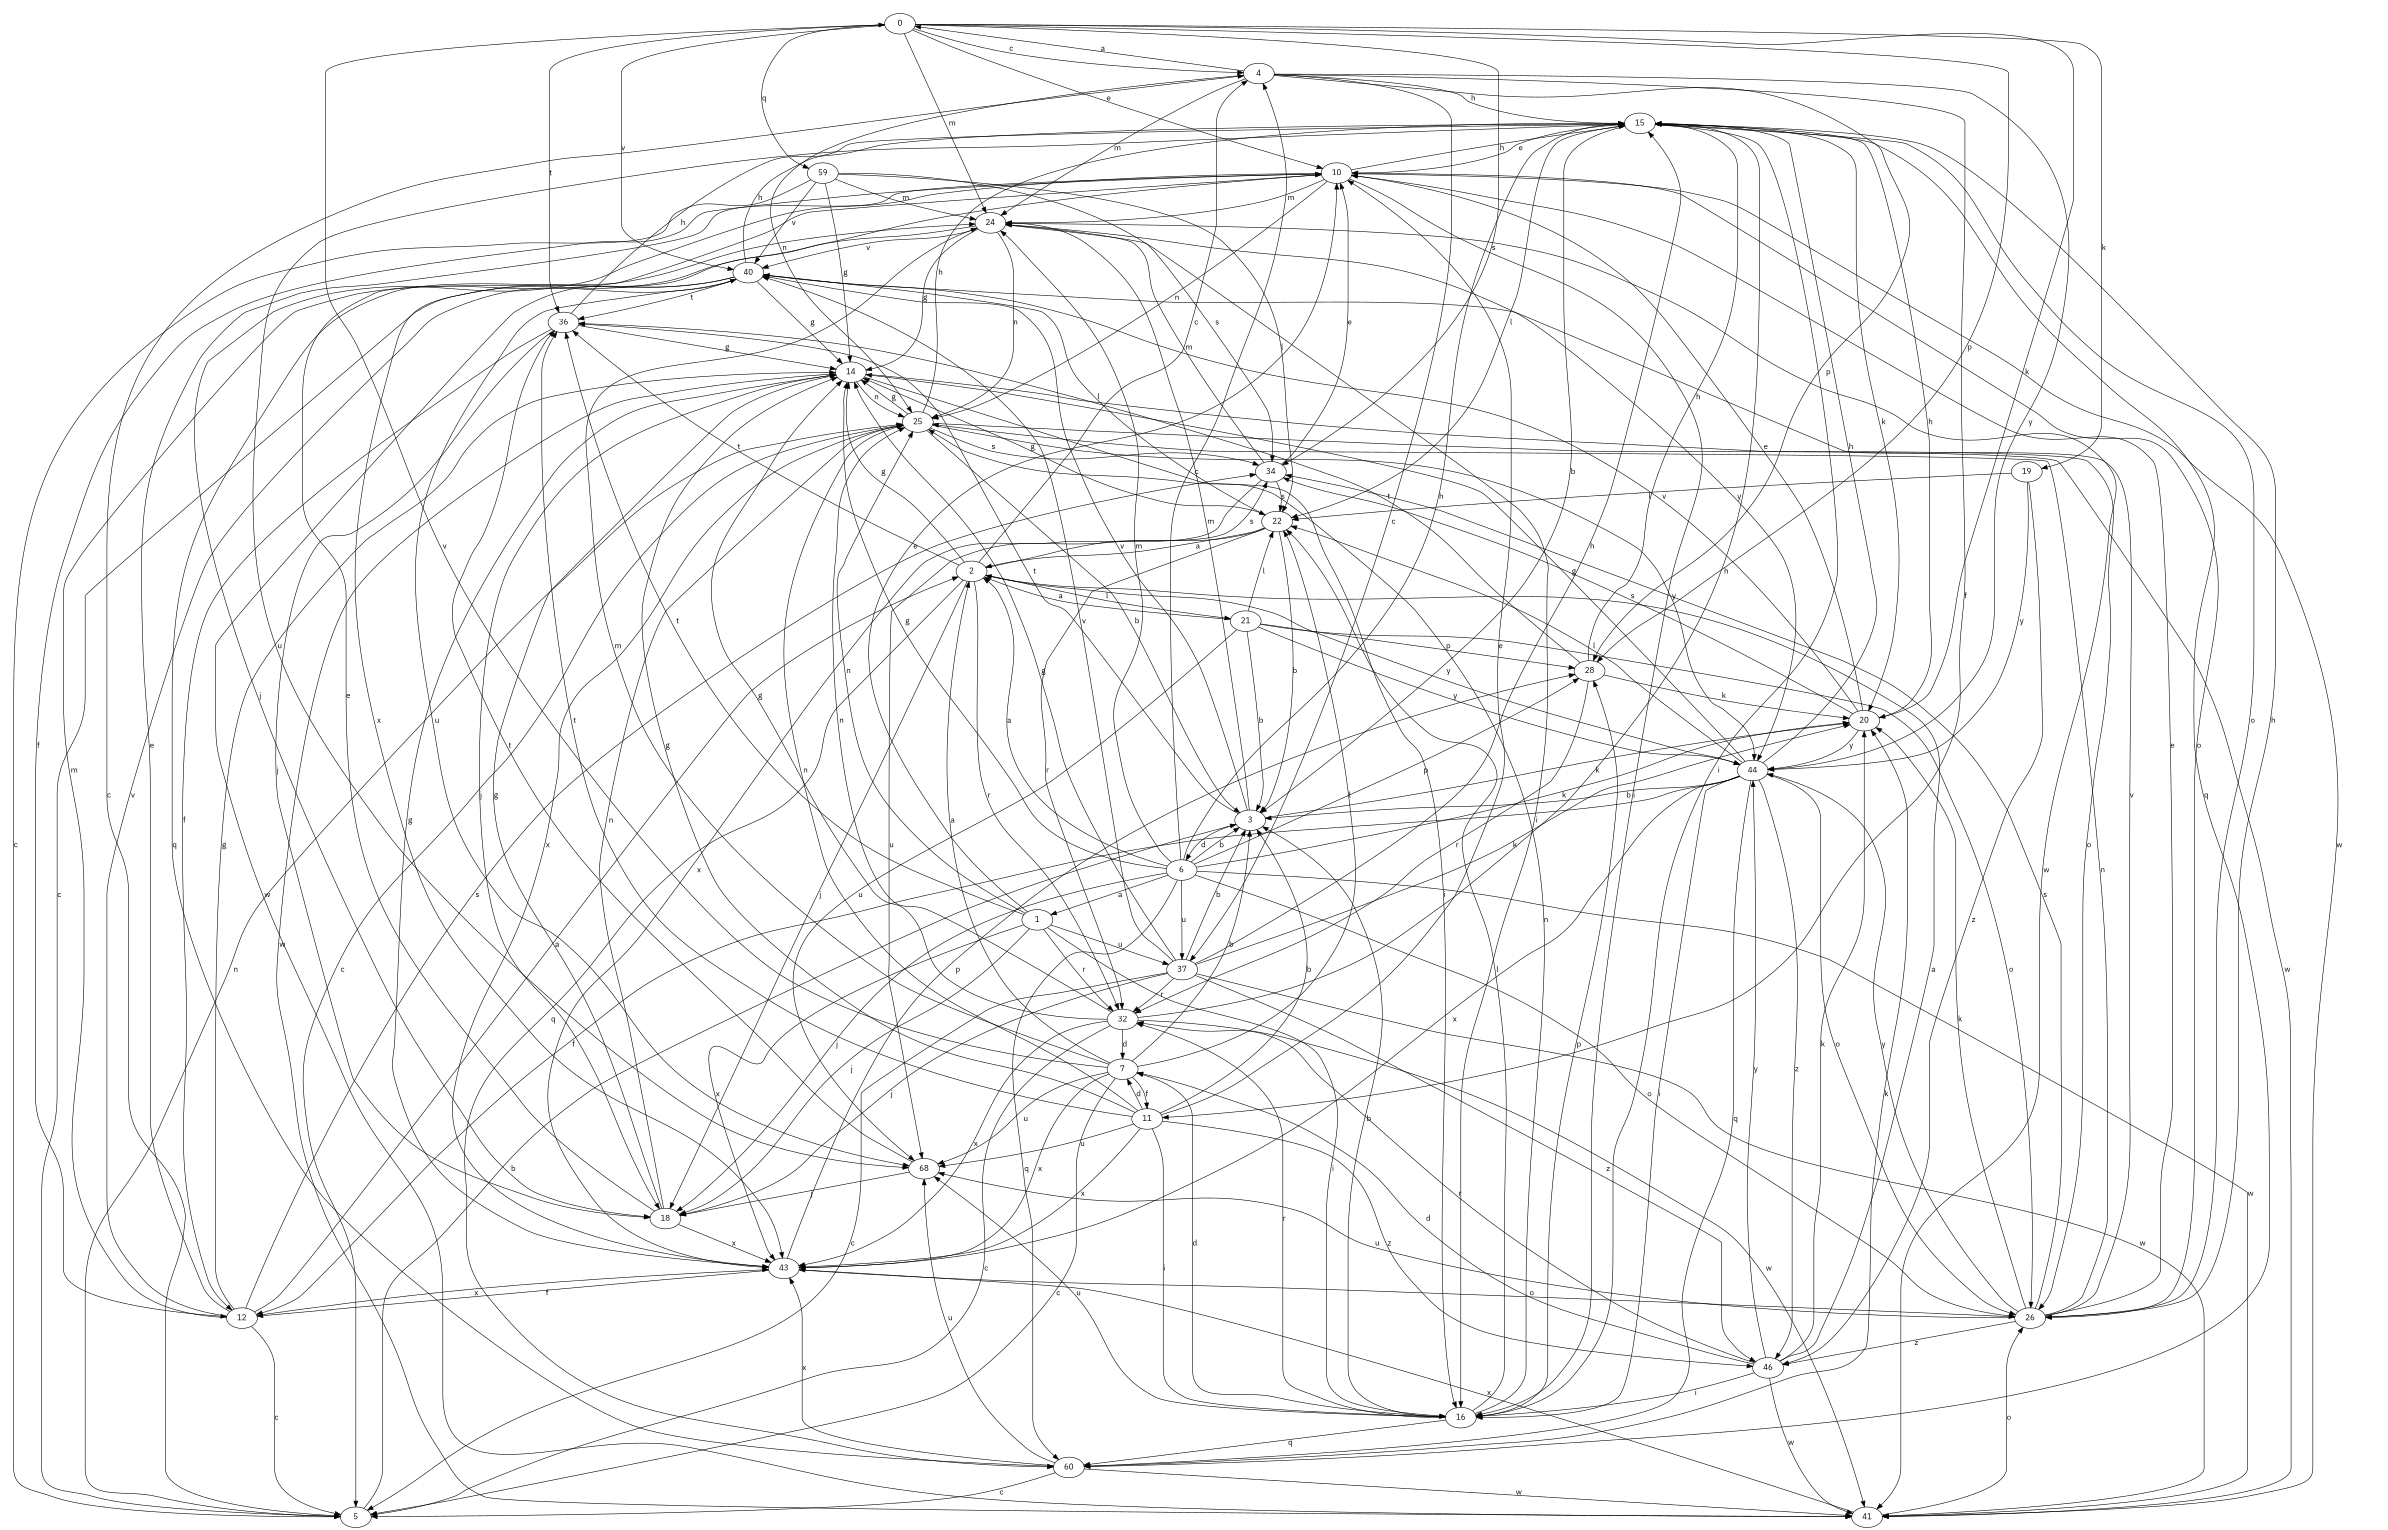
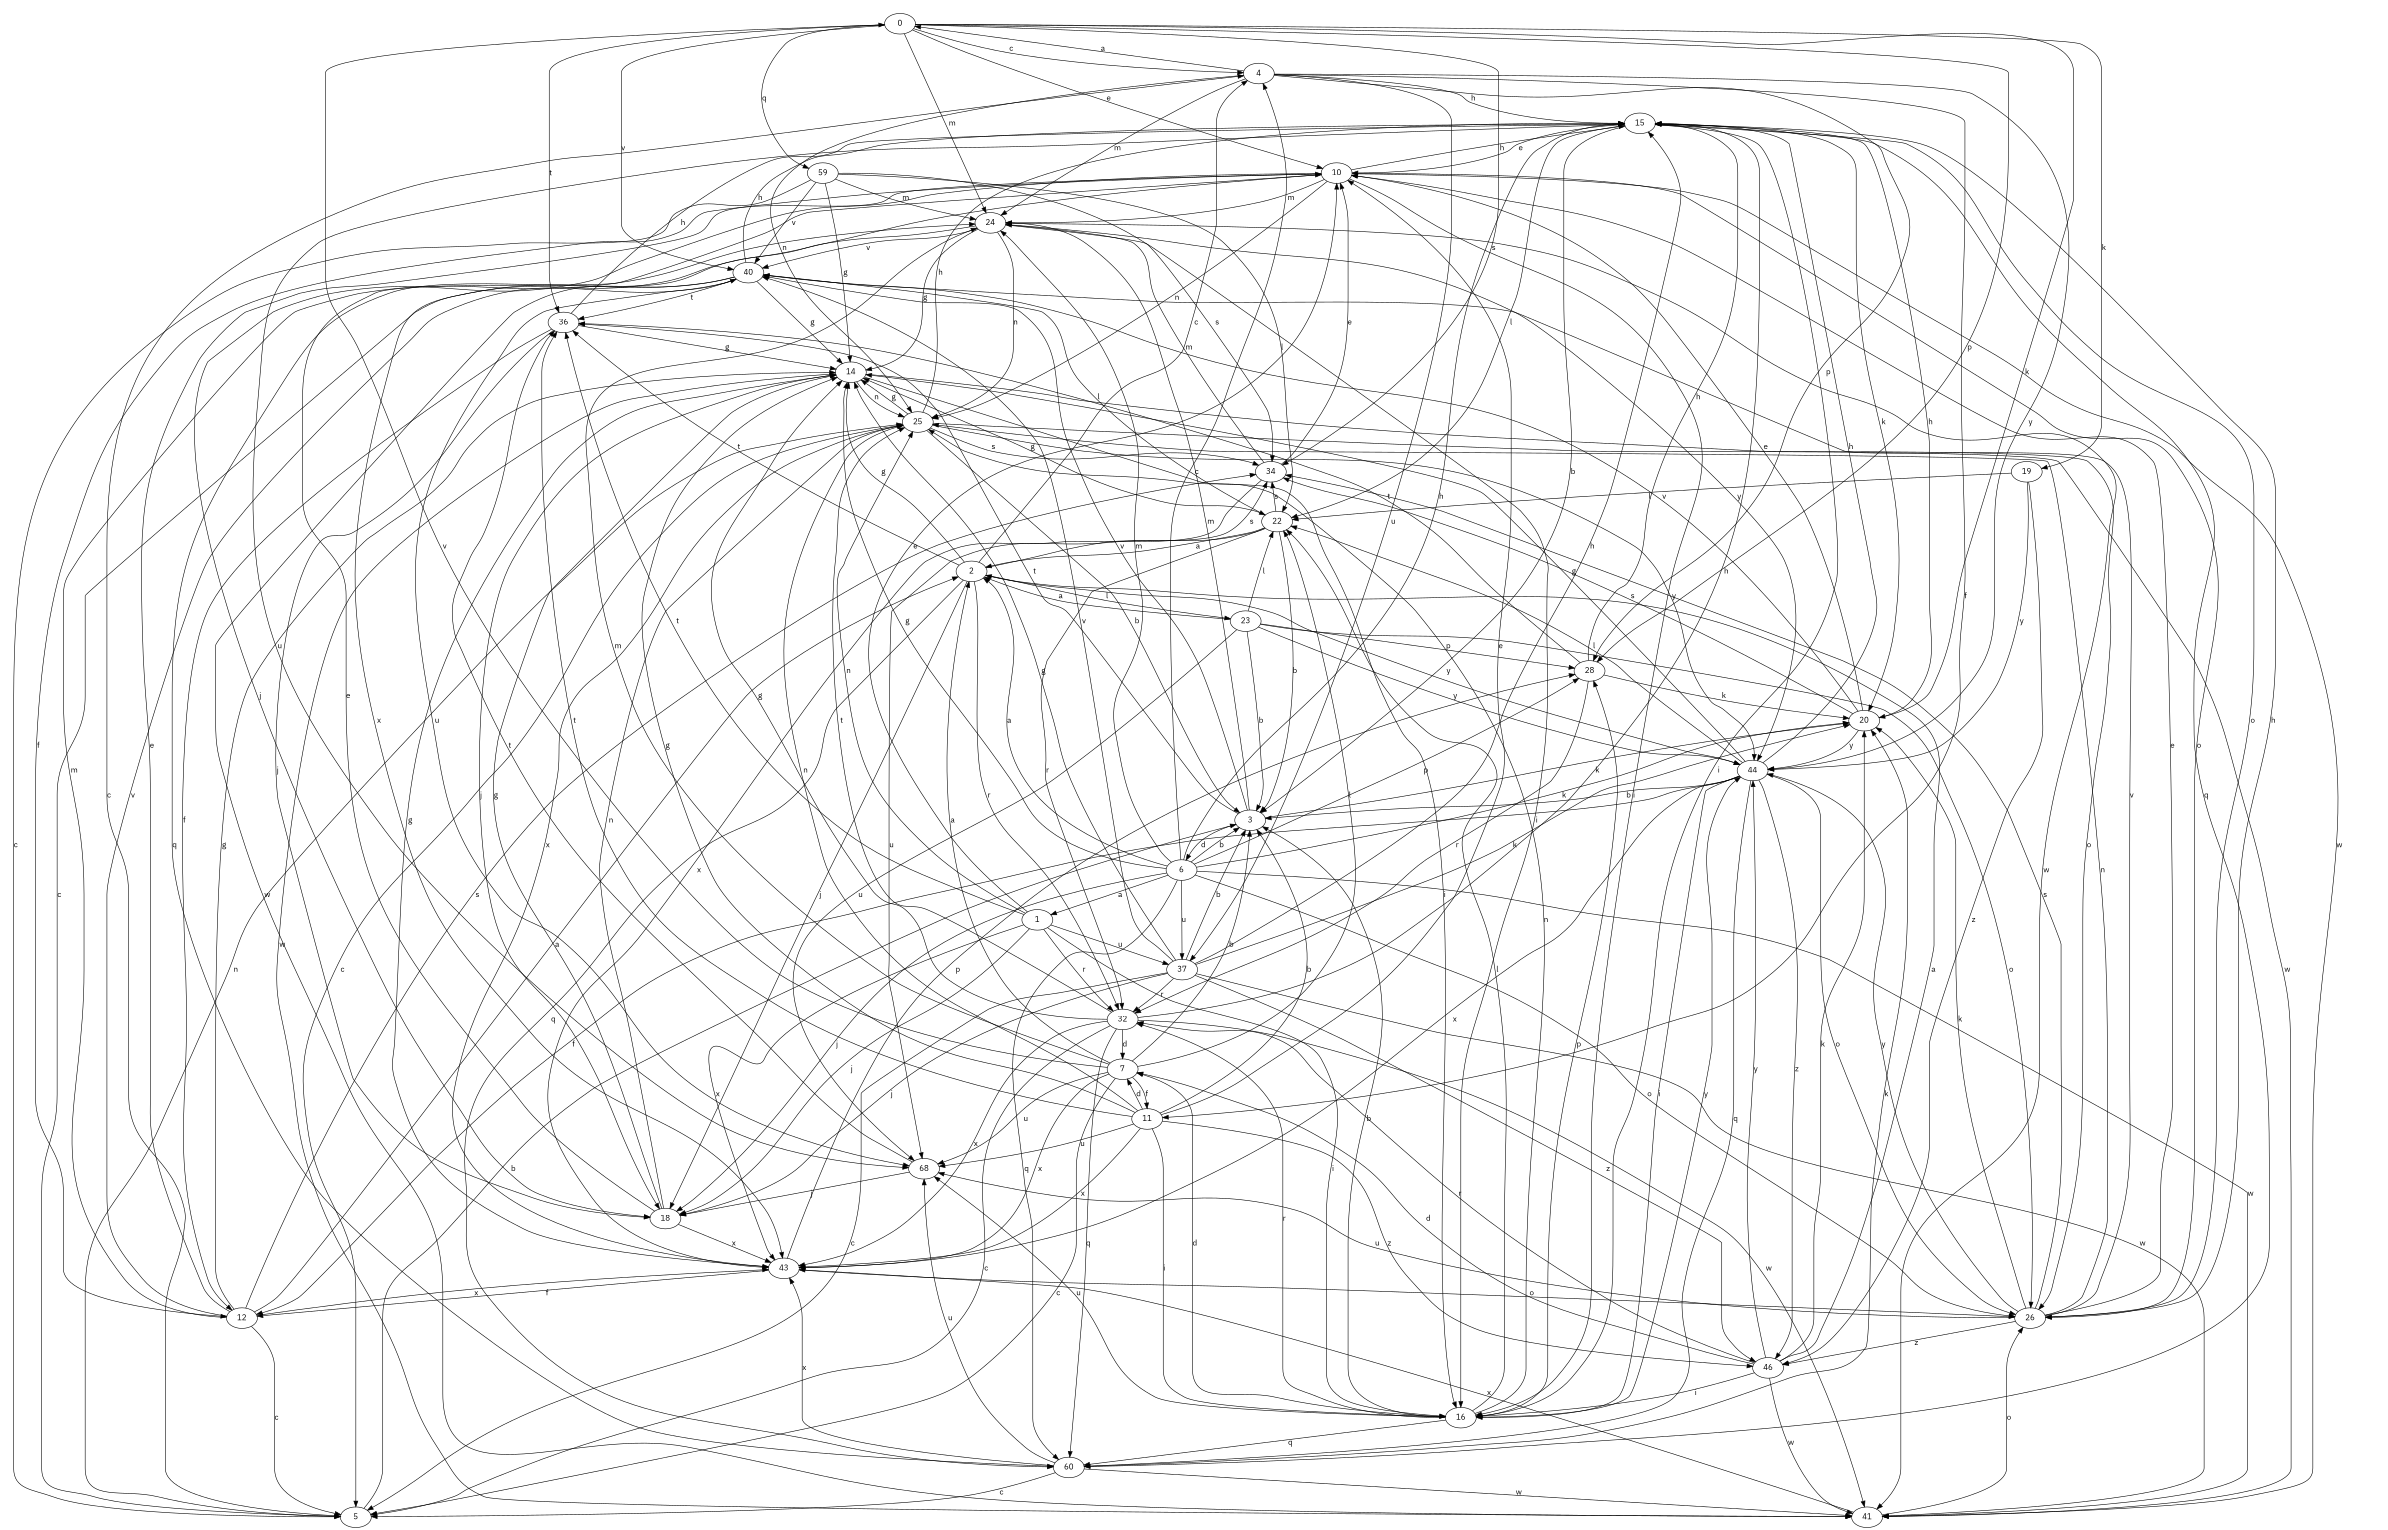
edge "34" -> "22": reversed
edge "4" -> "37": label "c" -> "u"
node "21": label "21" -> "23"
edge "32" -> "25": label "n" -> "t"
edge "16" -> "44": added, label "y"
edge "32" -> "60": added, label "q"
